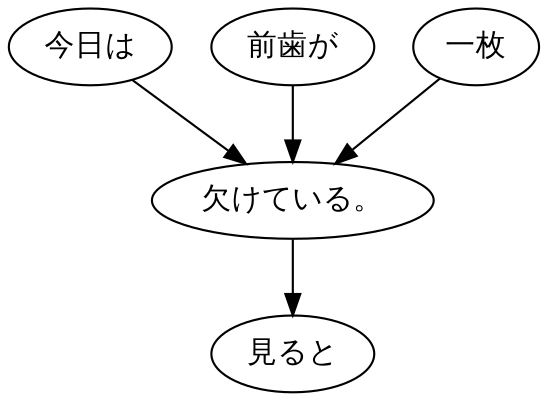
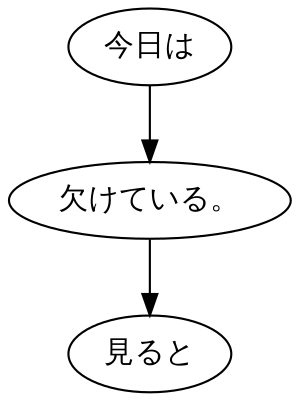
node "前歯が": removed
node "一枚": removed
